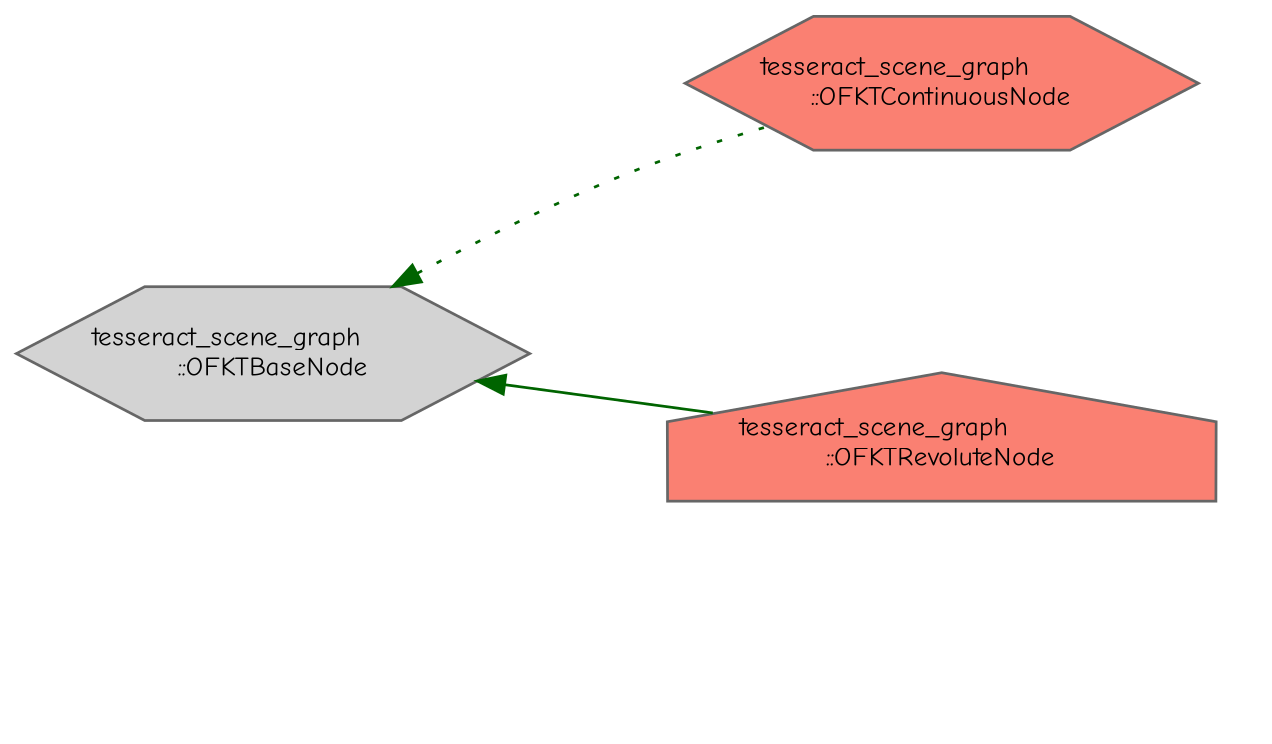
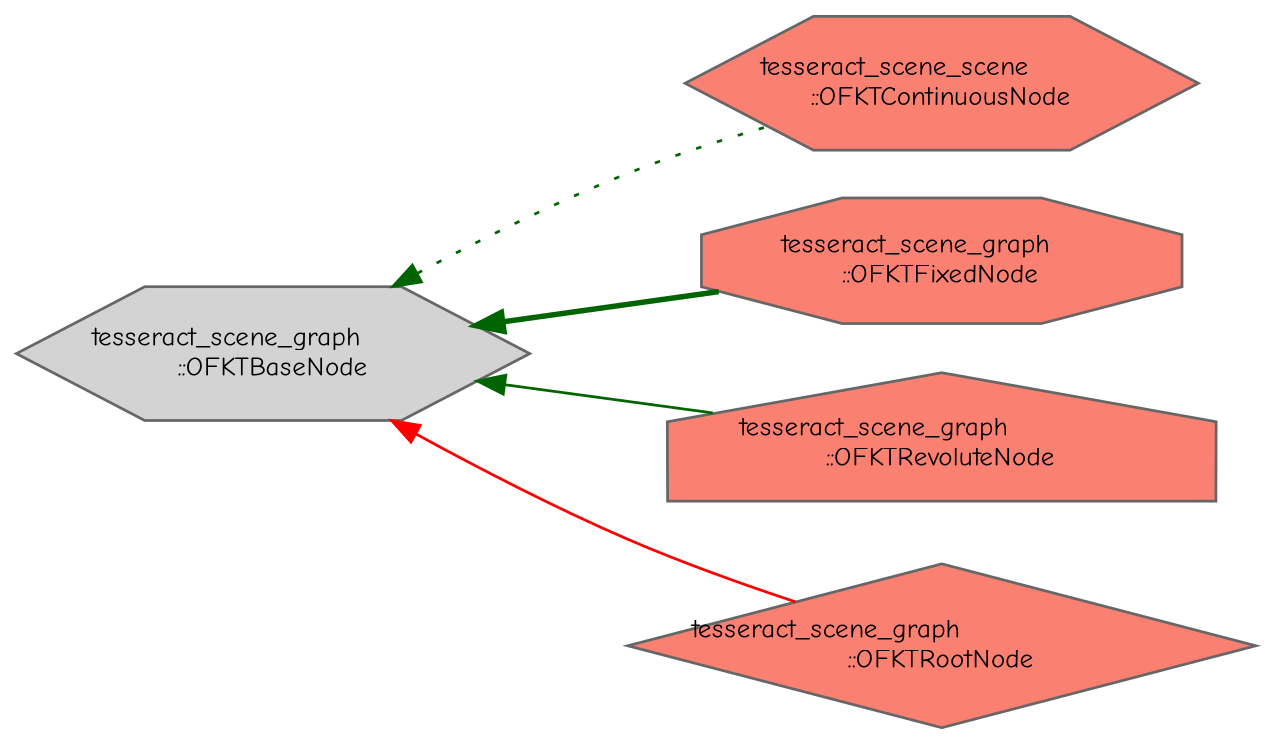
node "tesseract_scene_graph ::OFKTContinuousNode": label "tesseract_scene_graph ::OFKTContinuousNode" -> "tesseract_scene_scene ::OFKTContinuousNode"
node "tesseract_scene_graph ::OFKTFixedNode": added
node "tesseract_scene_graph ::OFKTRootNode": added
